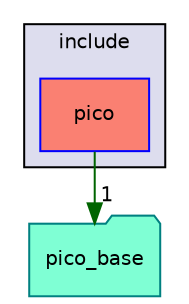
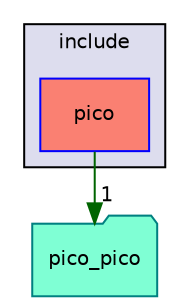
node "pico_base": label "pico_base" -> "pico_pico"
